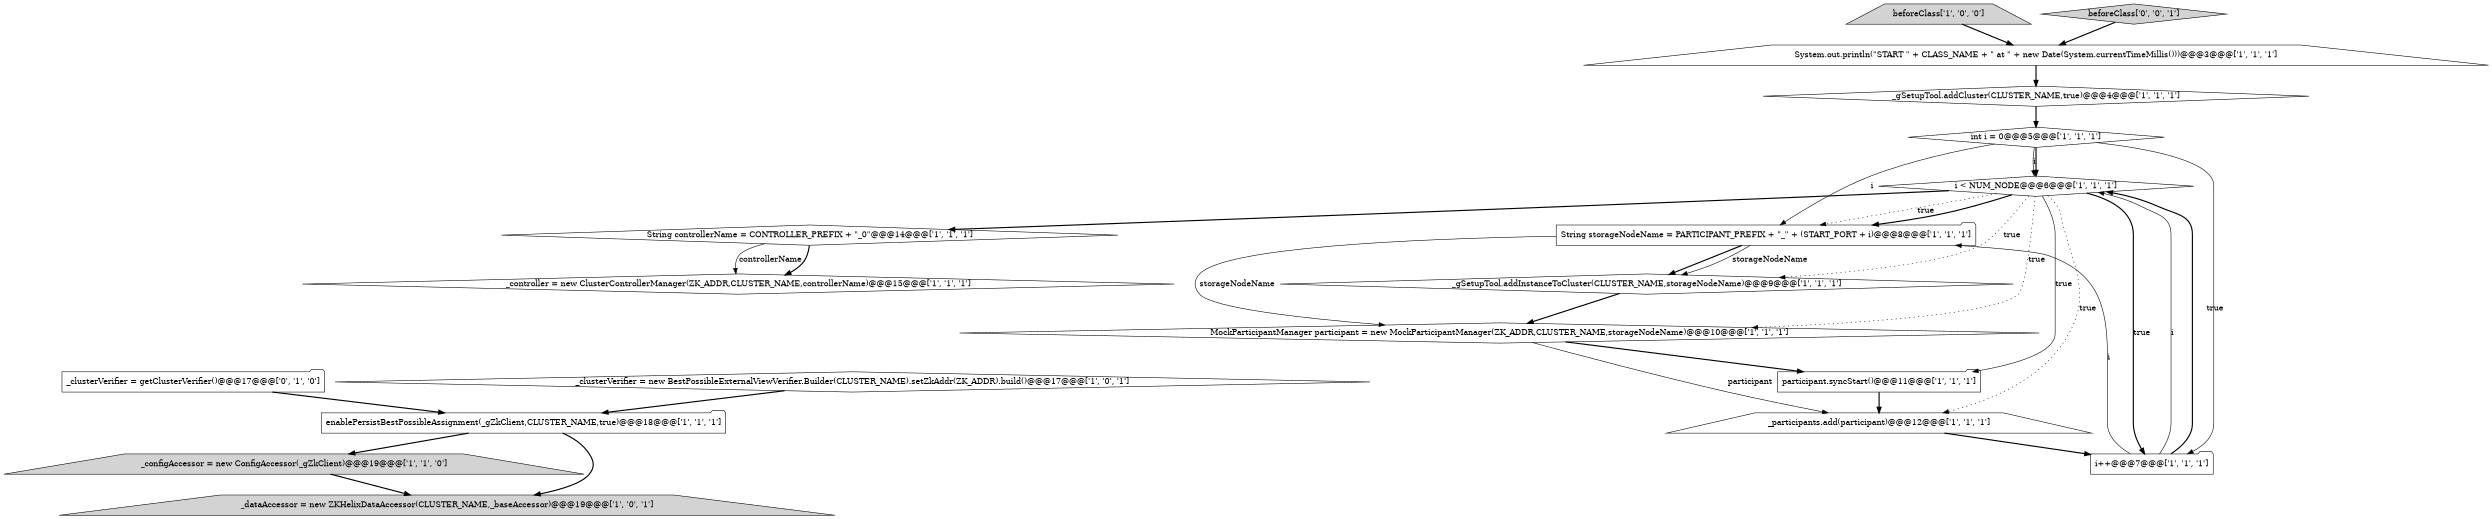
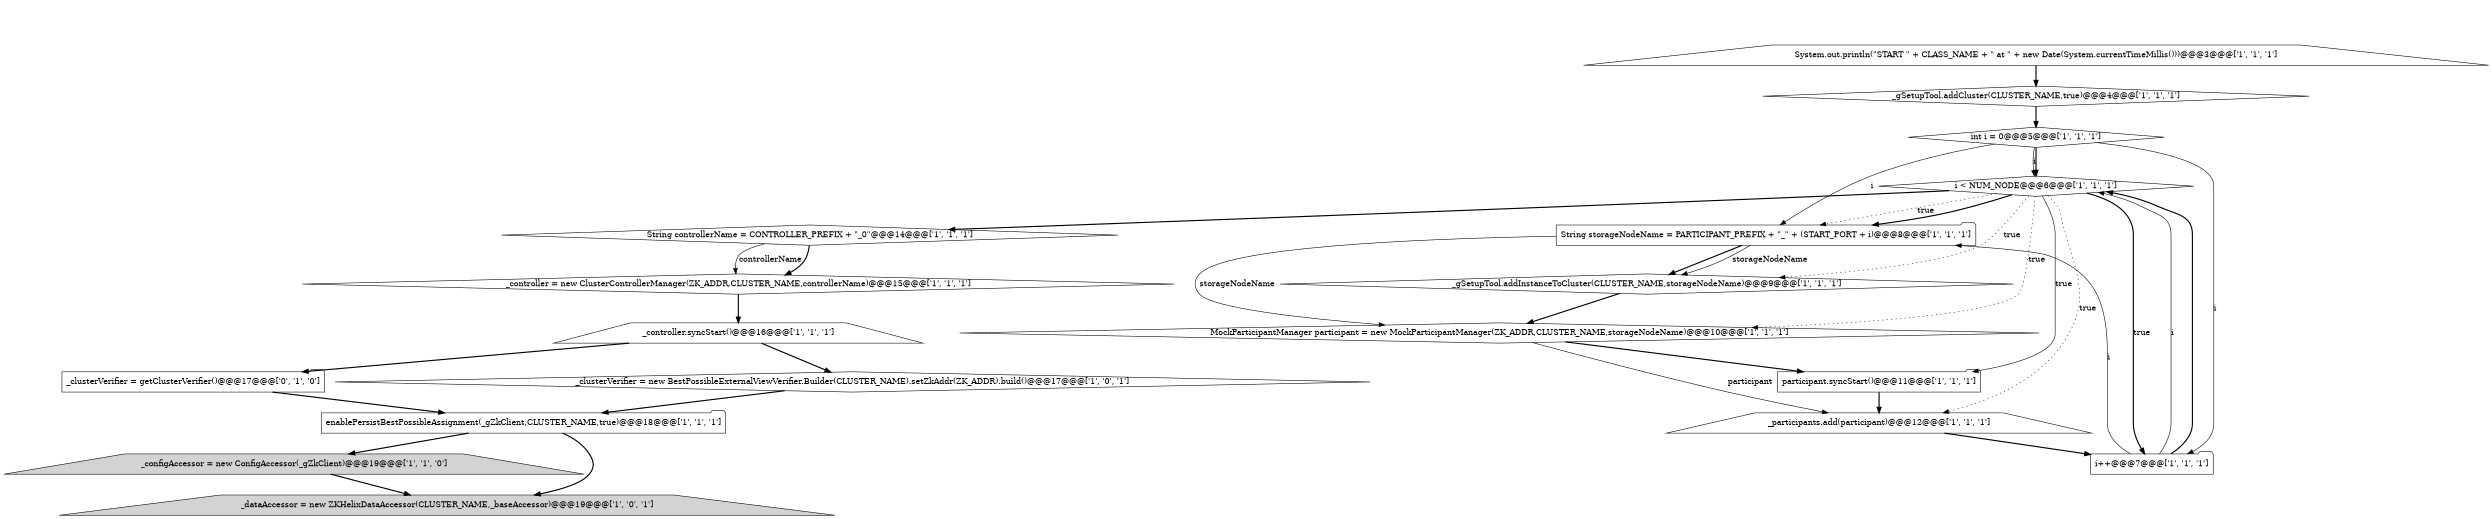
node "beforeClass['1', '0', '0']": removed
node "beforeClass['0', '0', '1']": removed
edge "int i = 0@@@5@@@['1', '1', '1']" -> "i++@@@7@@@['1', '1', '1']": label "true" -> "i"
node "_controller.syncStart()@@@16@@@['1', '1', '1']": added
